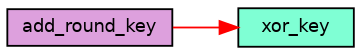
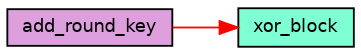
node "xor_key": label "xor_key" -> "xor_block"
